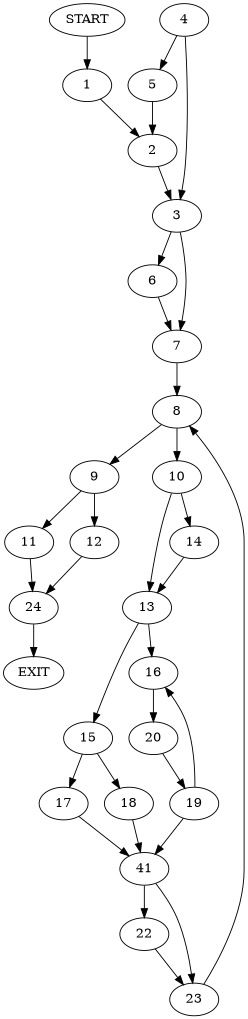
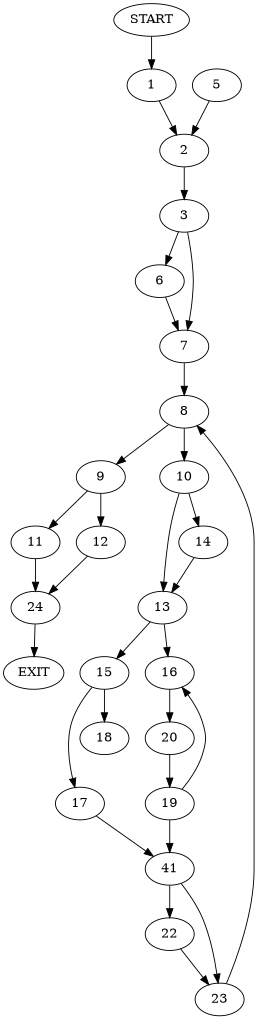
node "4": removed
edge "18" -> "41": removed
